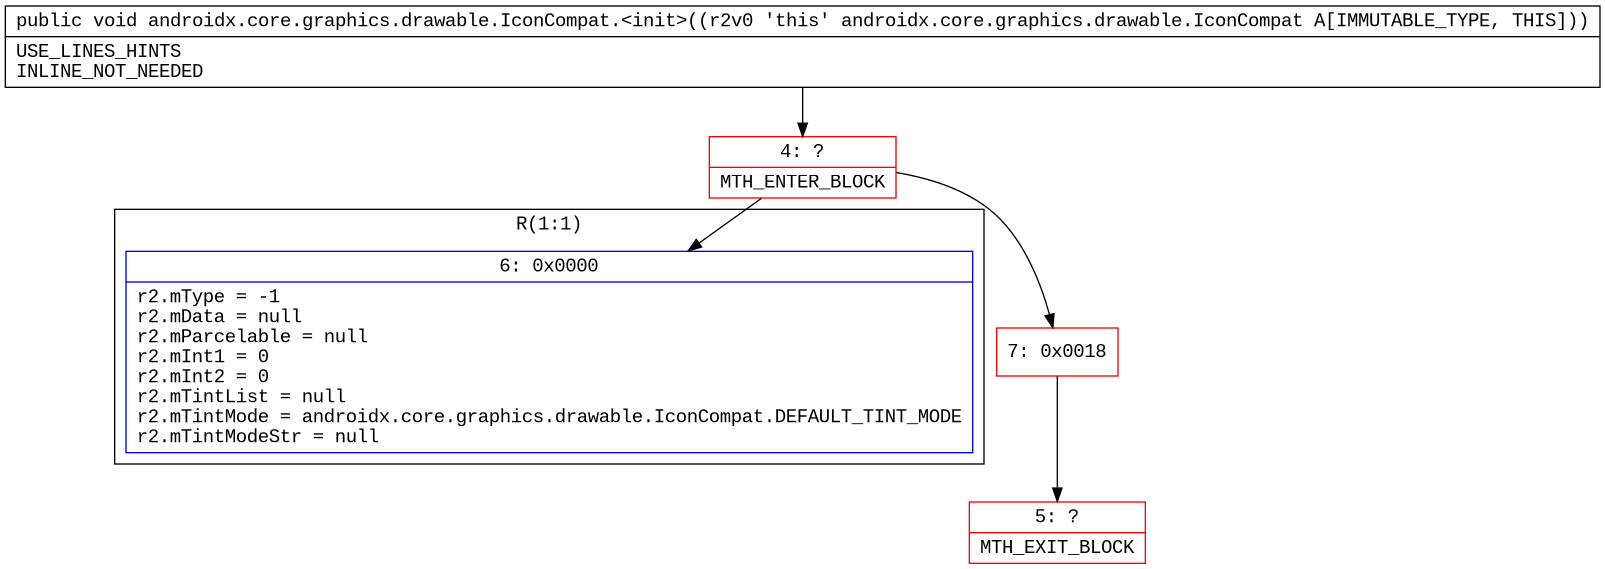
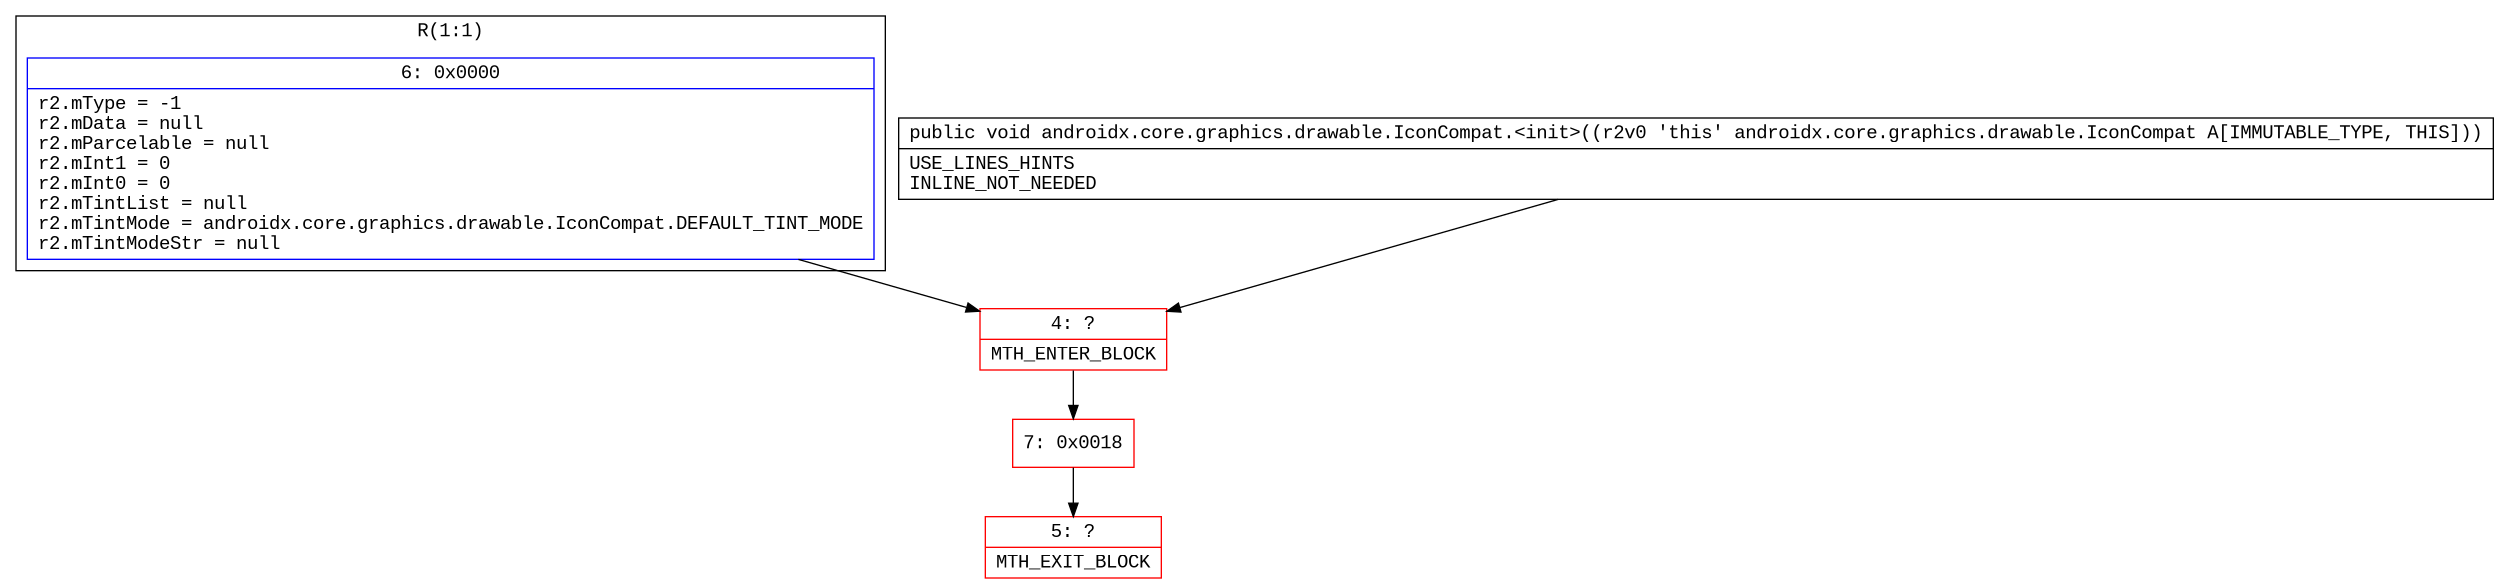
edge "4: ?" -> "6: 0x0000": reversed
node "6: 0x0000": text "r2.mInt2 = 0" -> "r2.mInt0 = 0"
